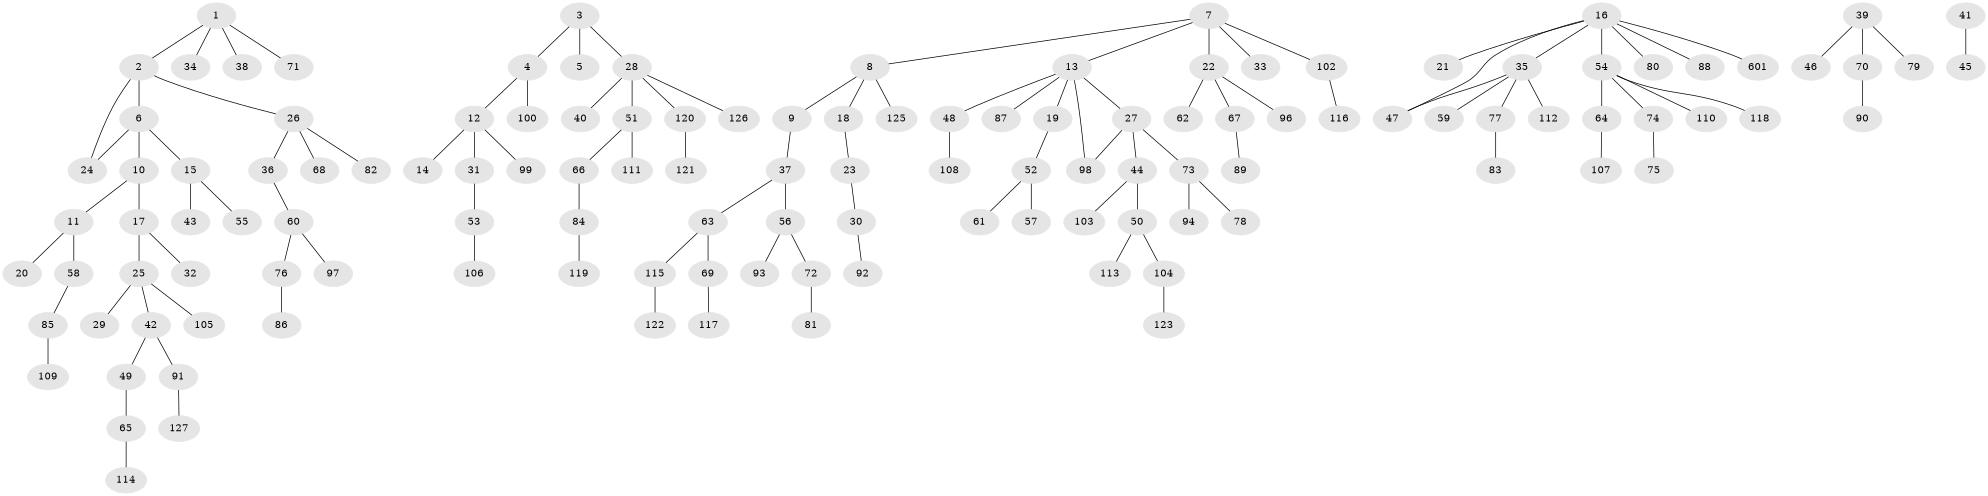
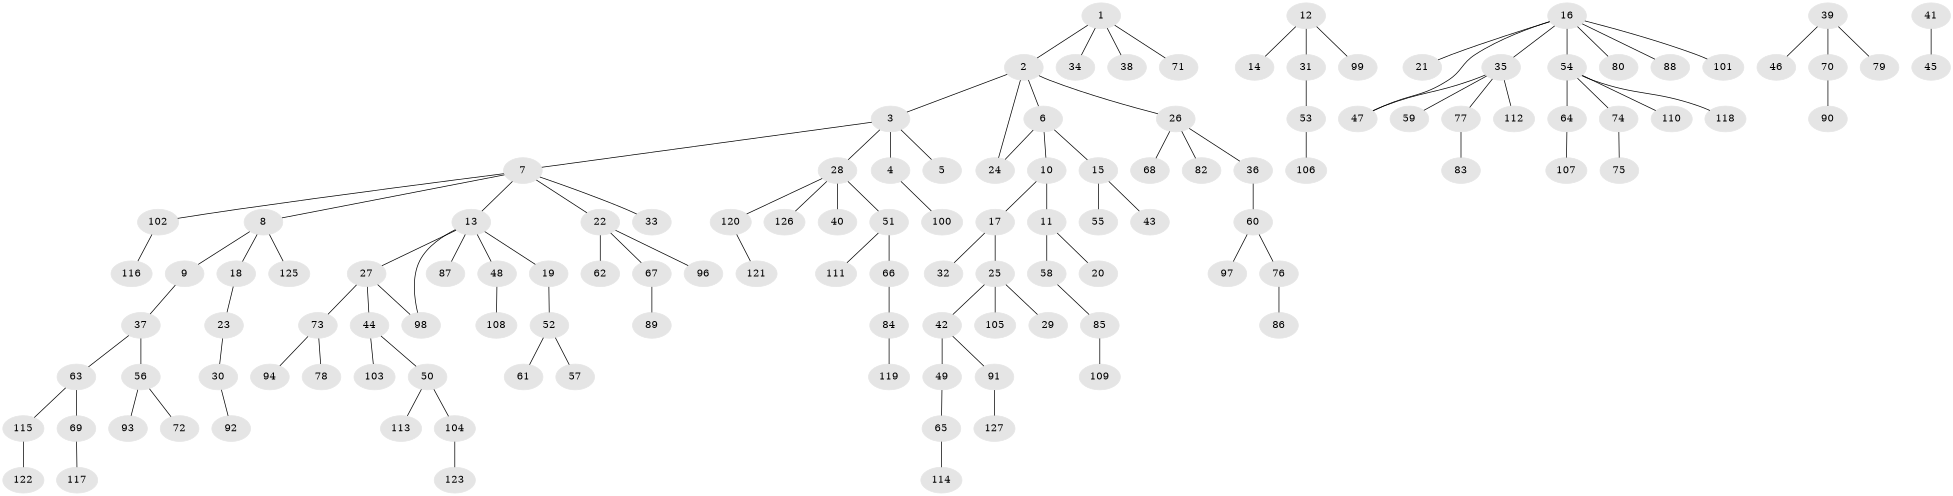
node "601": label "601" -> "101"
edge "4" -- "12": removed
edge "2" -- "3": added
edge "3" -- "7": added
node "81": removed
